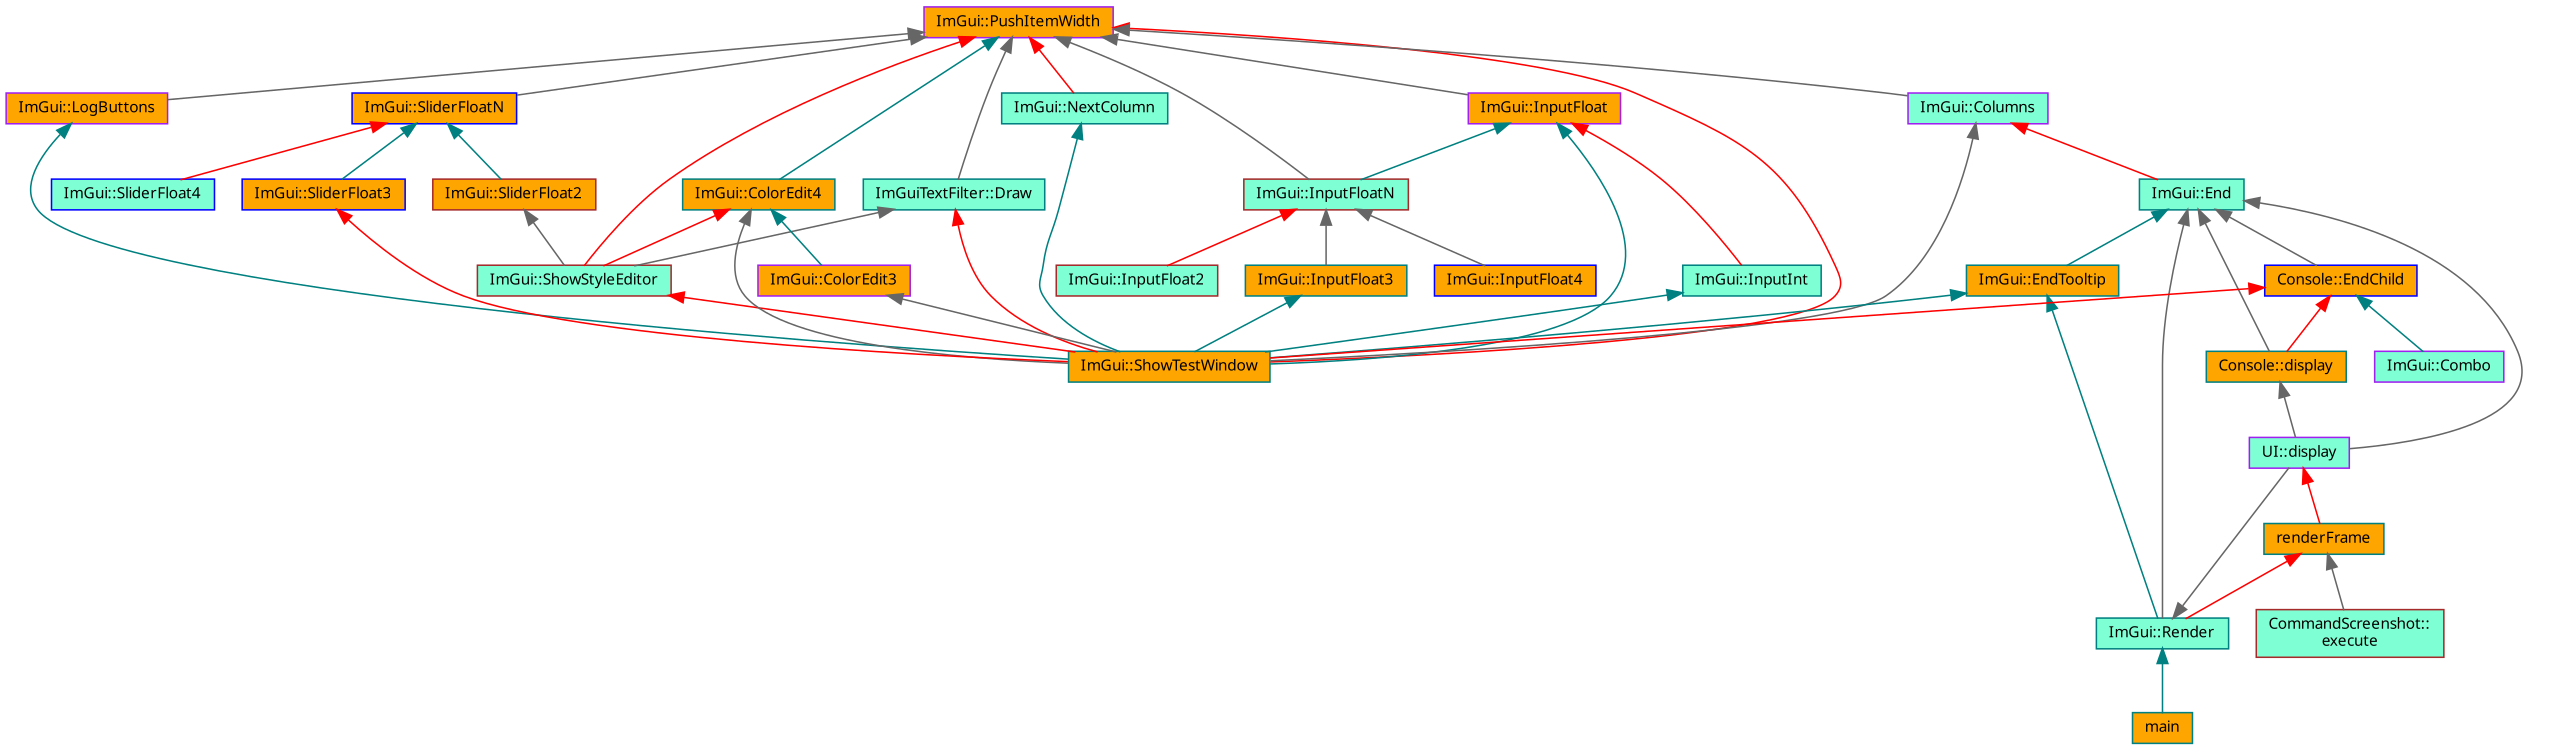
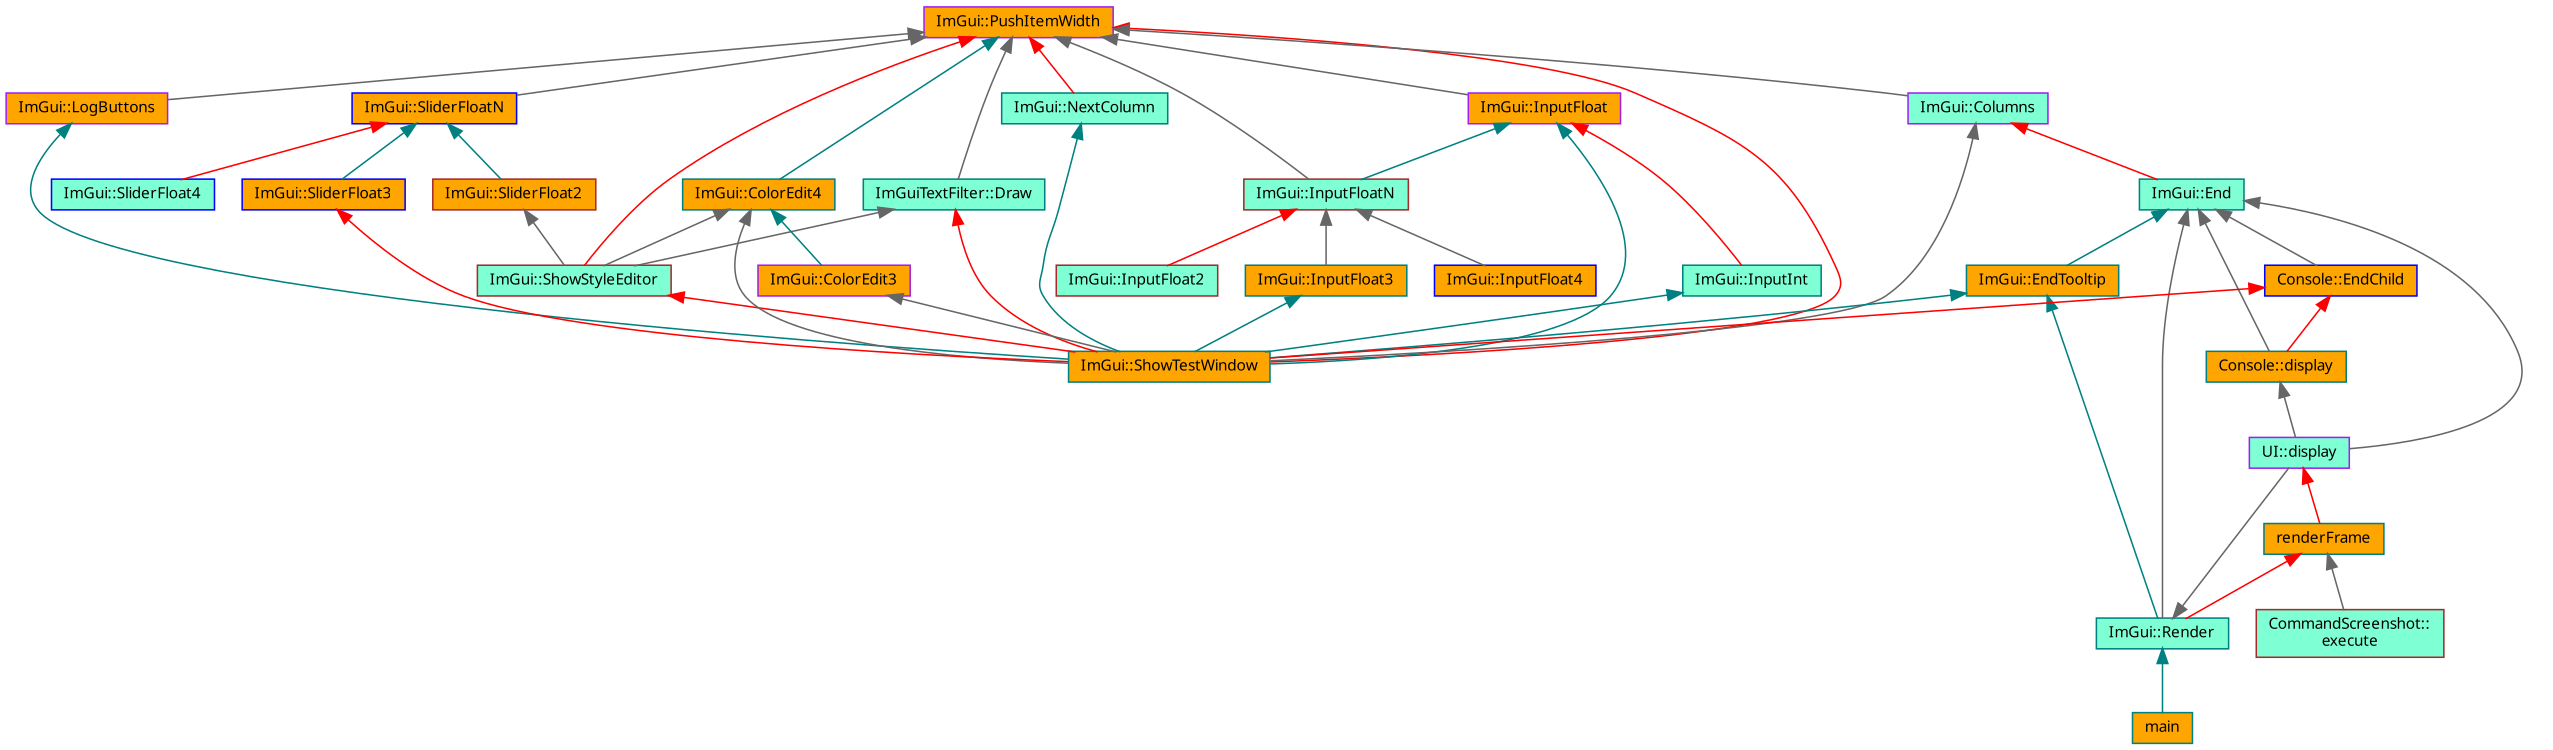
edge "ImGui::ShowStyleEditor" -> "ImGui::ColorEdit4": color red -> gray40
node "ImGui::Combo": removed
